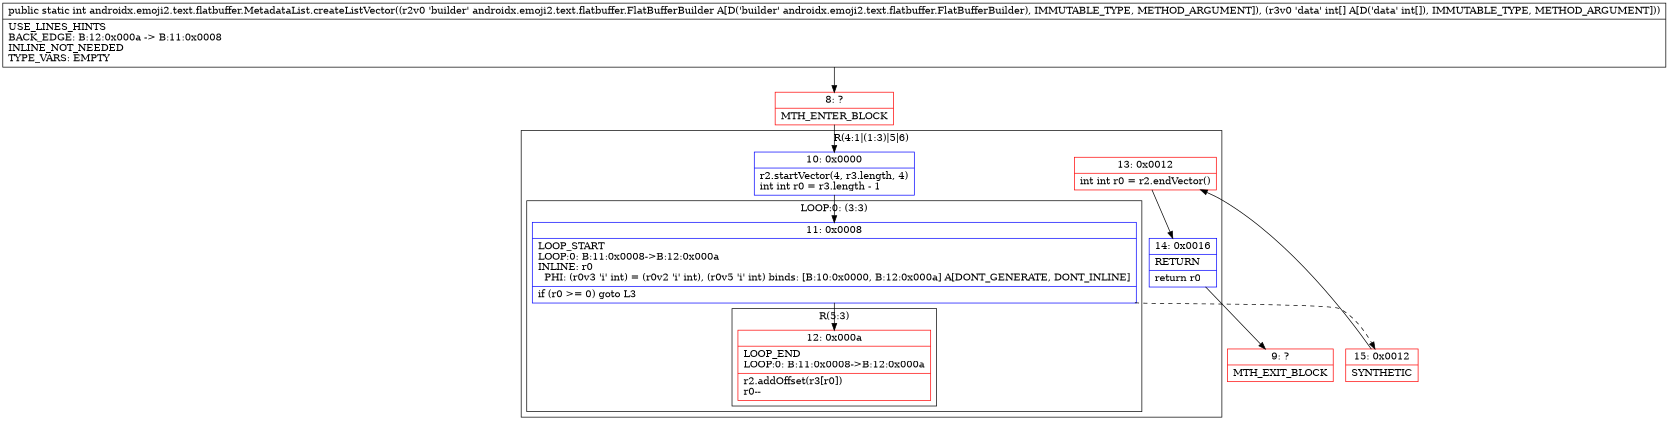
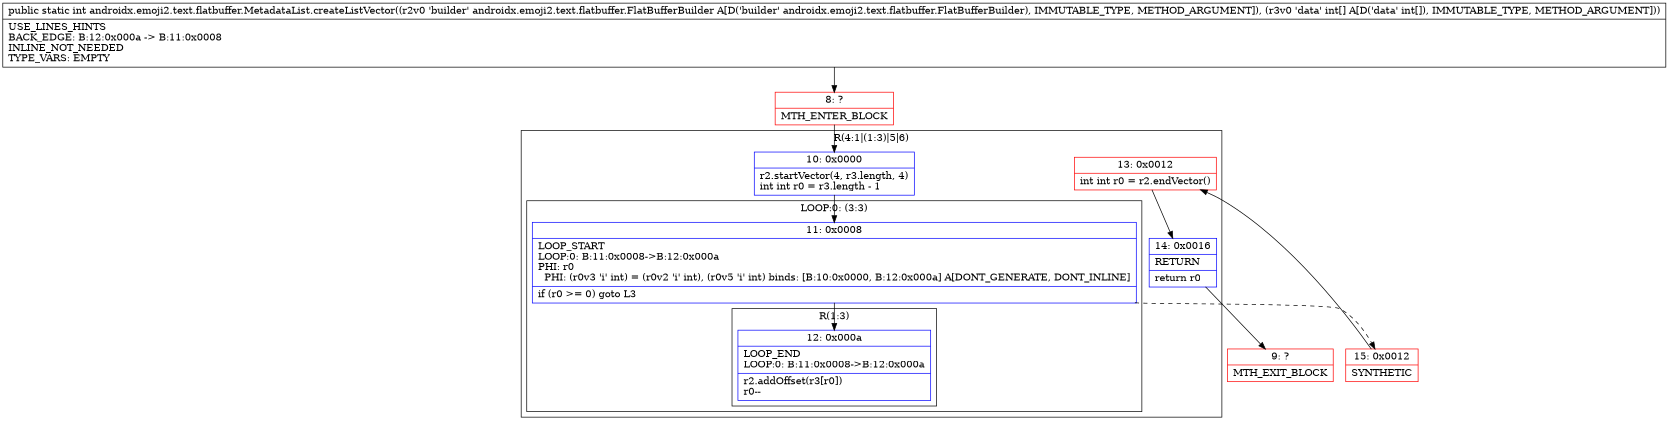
node "11: 0x0008": text "INLINE: r0" -> "PHI: r0"
cluster "R(5:3)": label "R(5:3)" -> "R(1:3)"
node "12: 0x000a": color red -> blue
